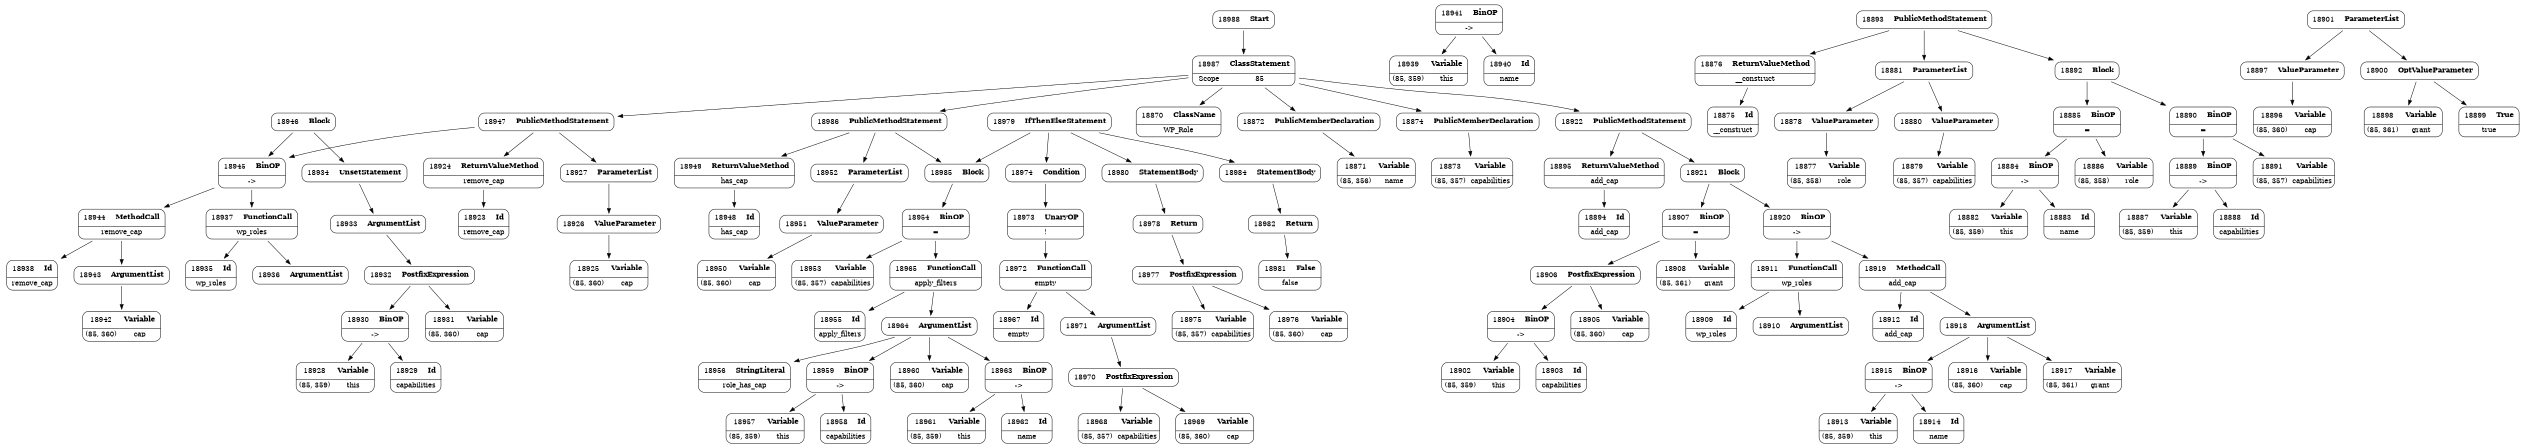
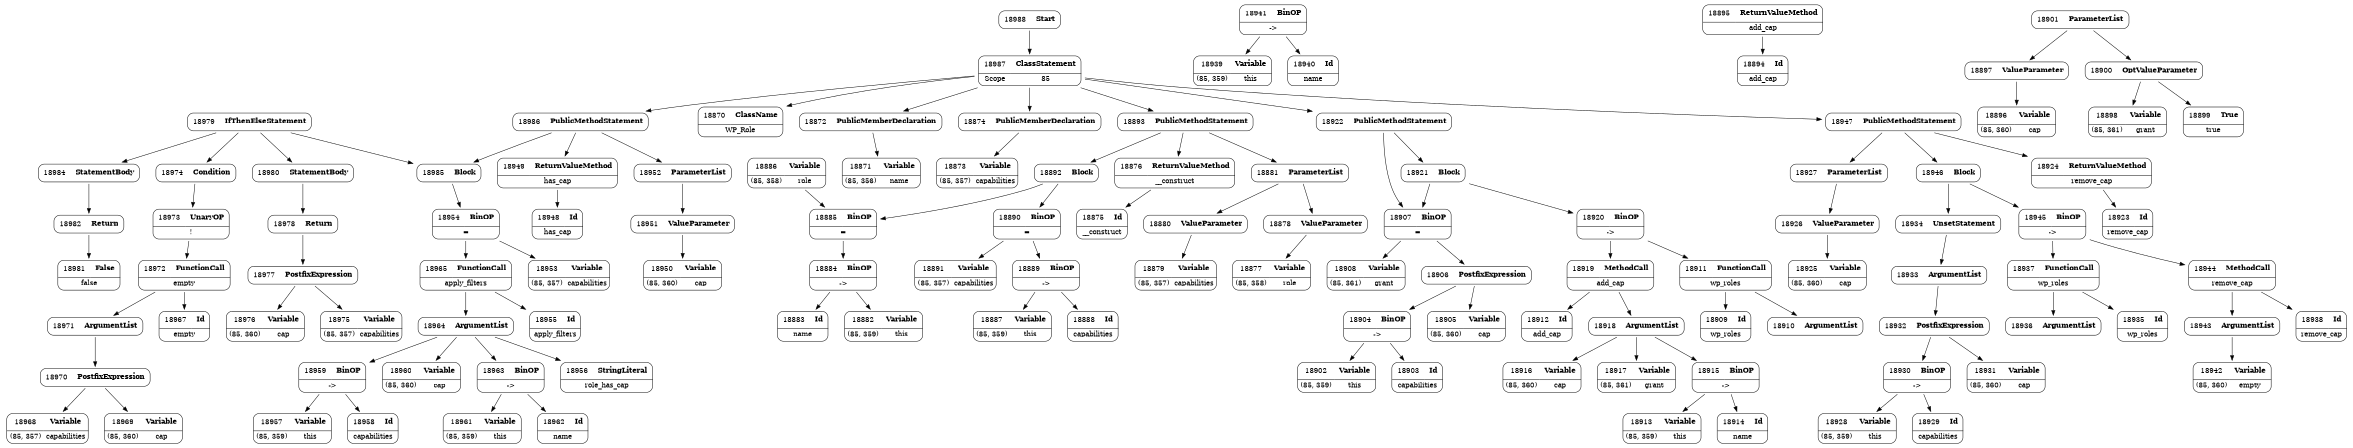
edge "18987" -> "18893": added
edge "18947" -> "18945": now "18947" -> "18946"
edge "18922" -> "18895": now "18922" -> "18907"
edge "18885" -> "18886": reversed
node "18942": text "cap" -> "empty"
